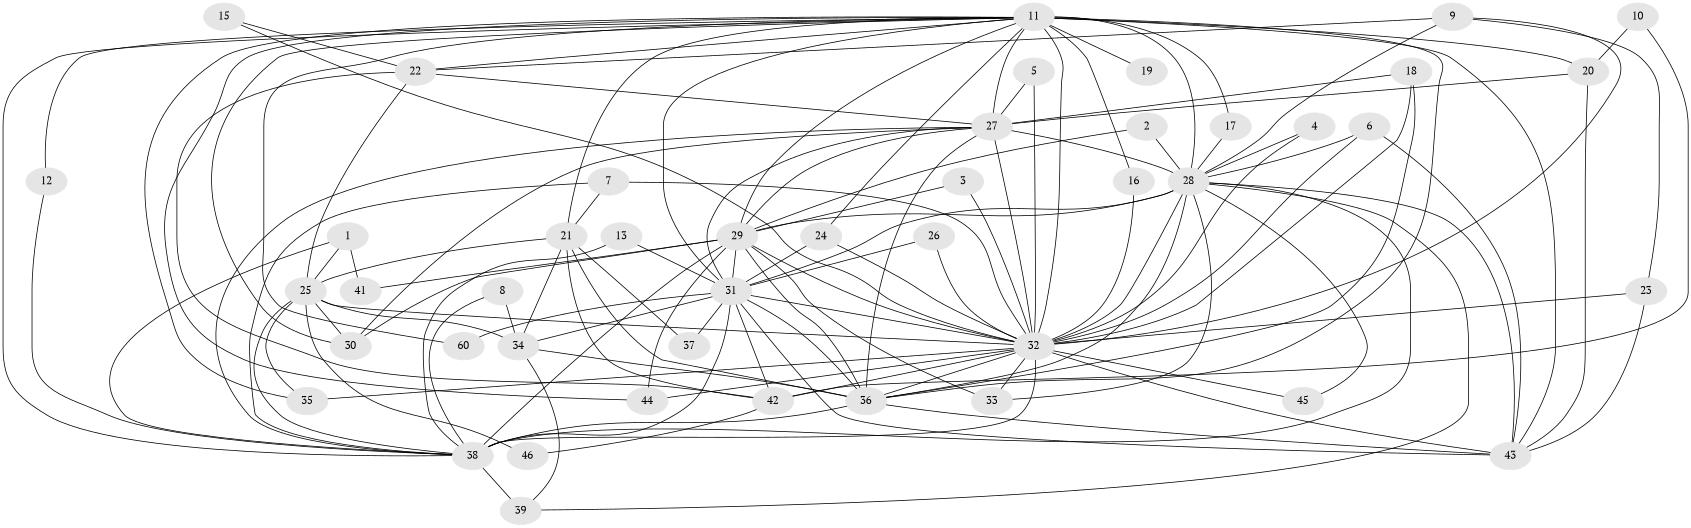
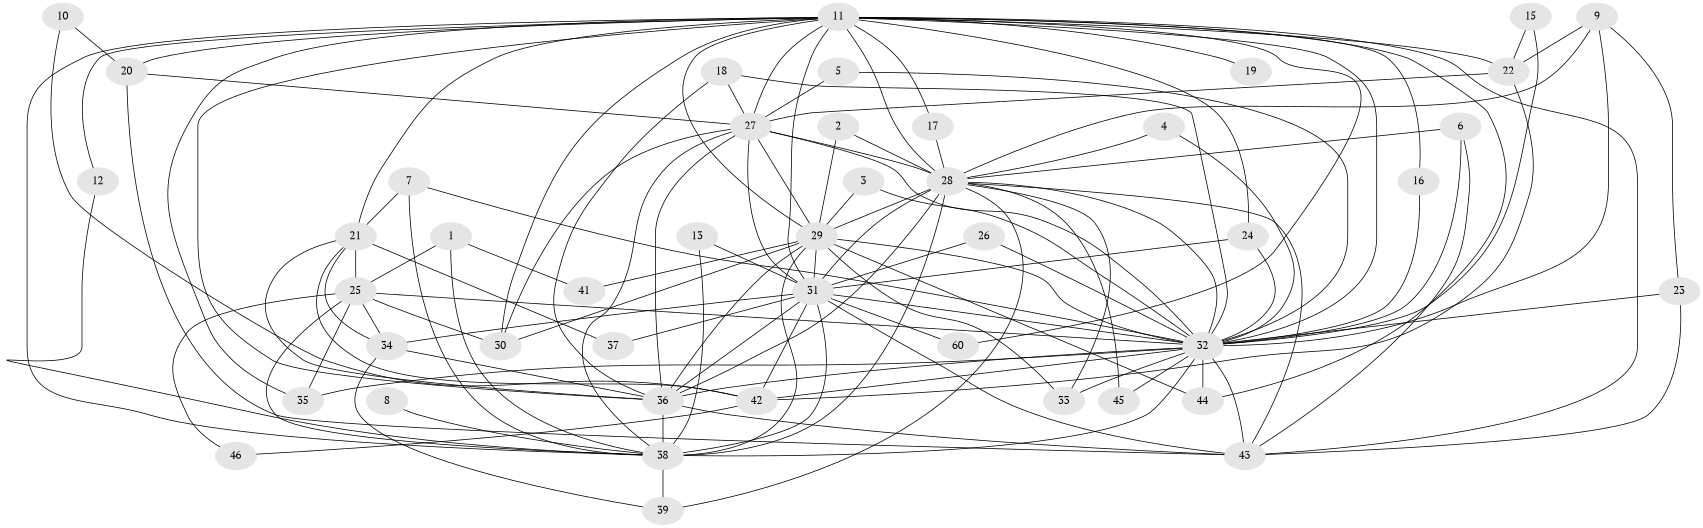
edge "22" -- "25": removed
edge "8" -- "34": removed
